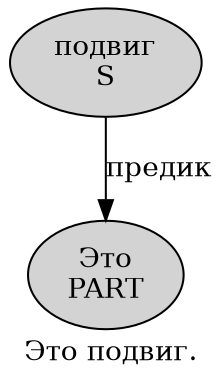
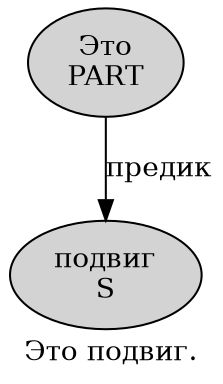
edge "подвиг S" -> "Это PART": reversed
